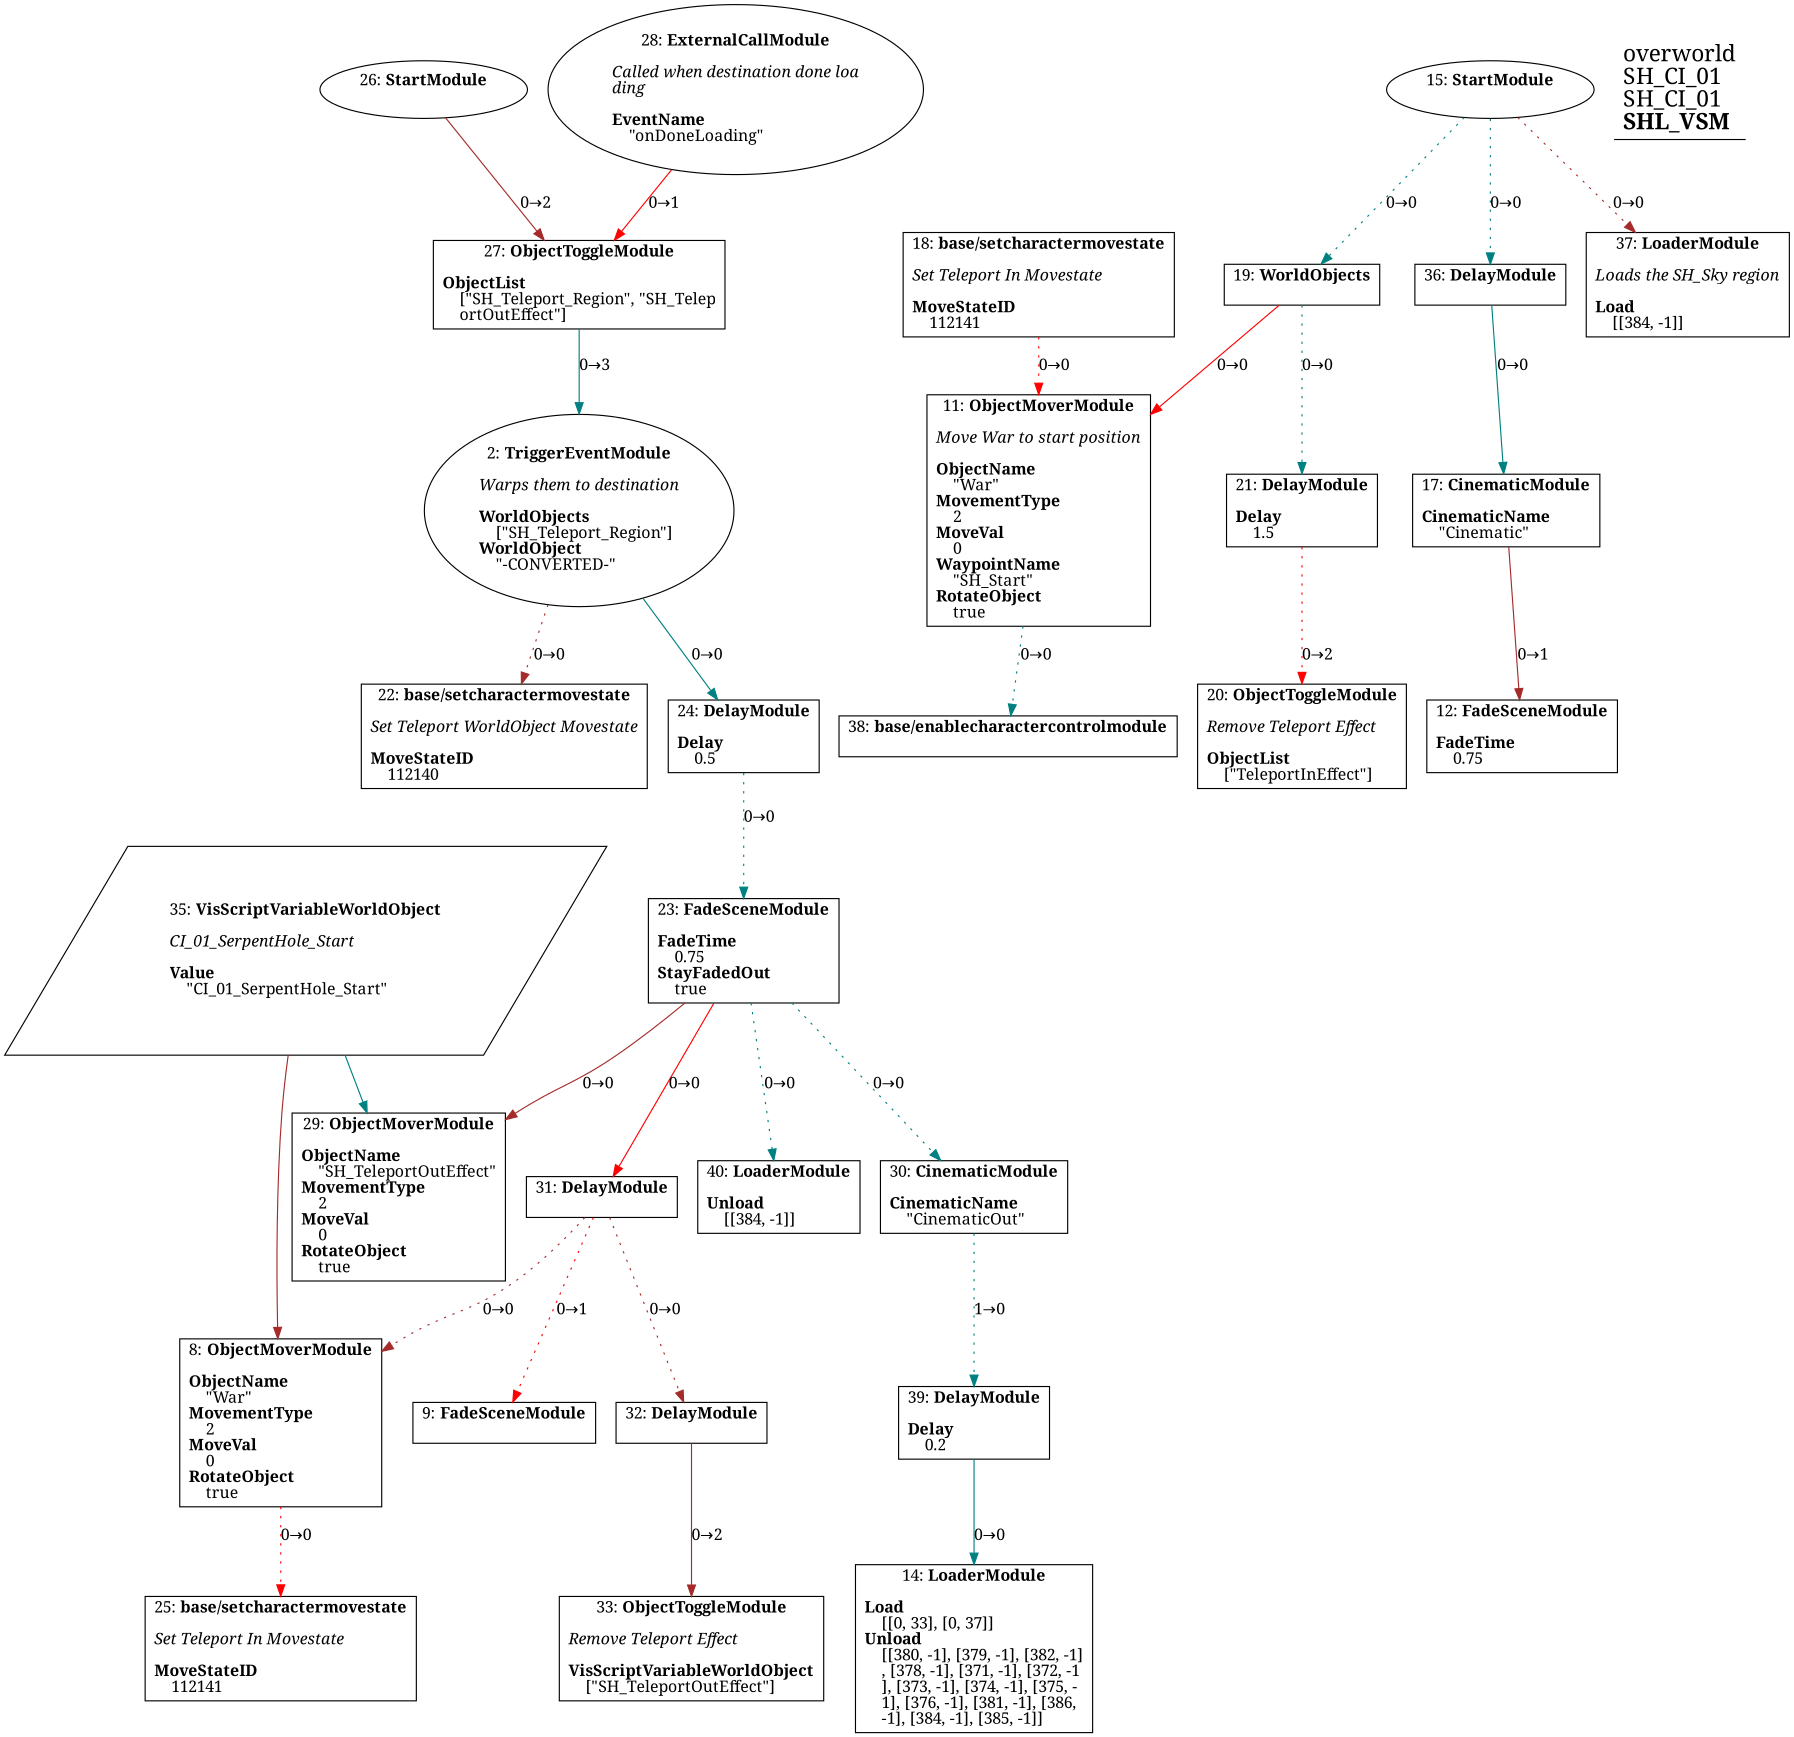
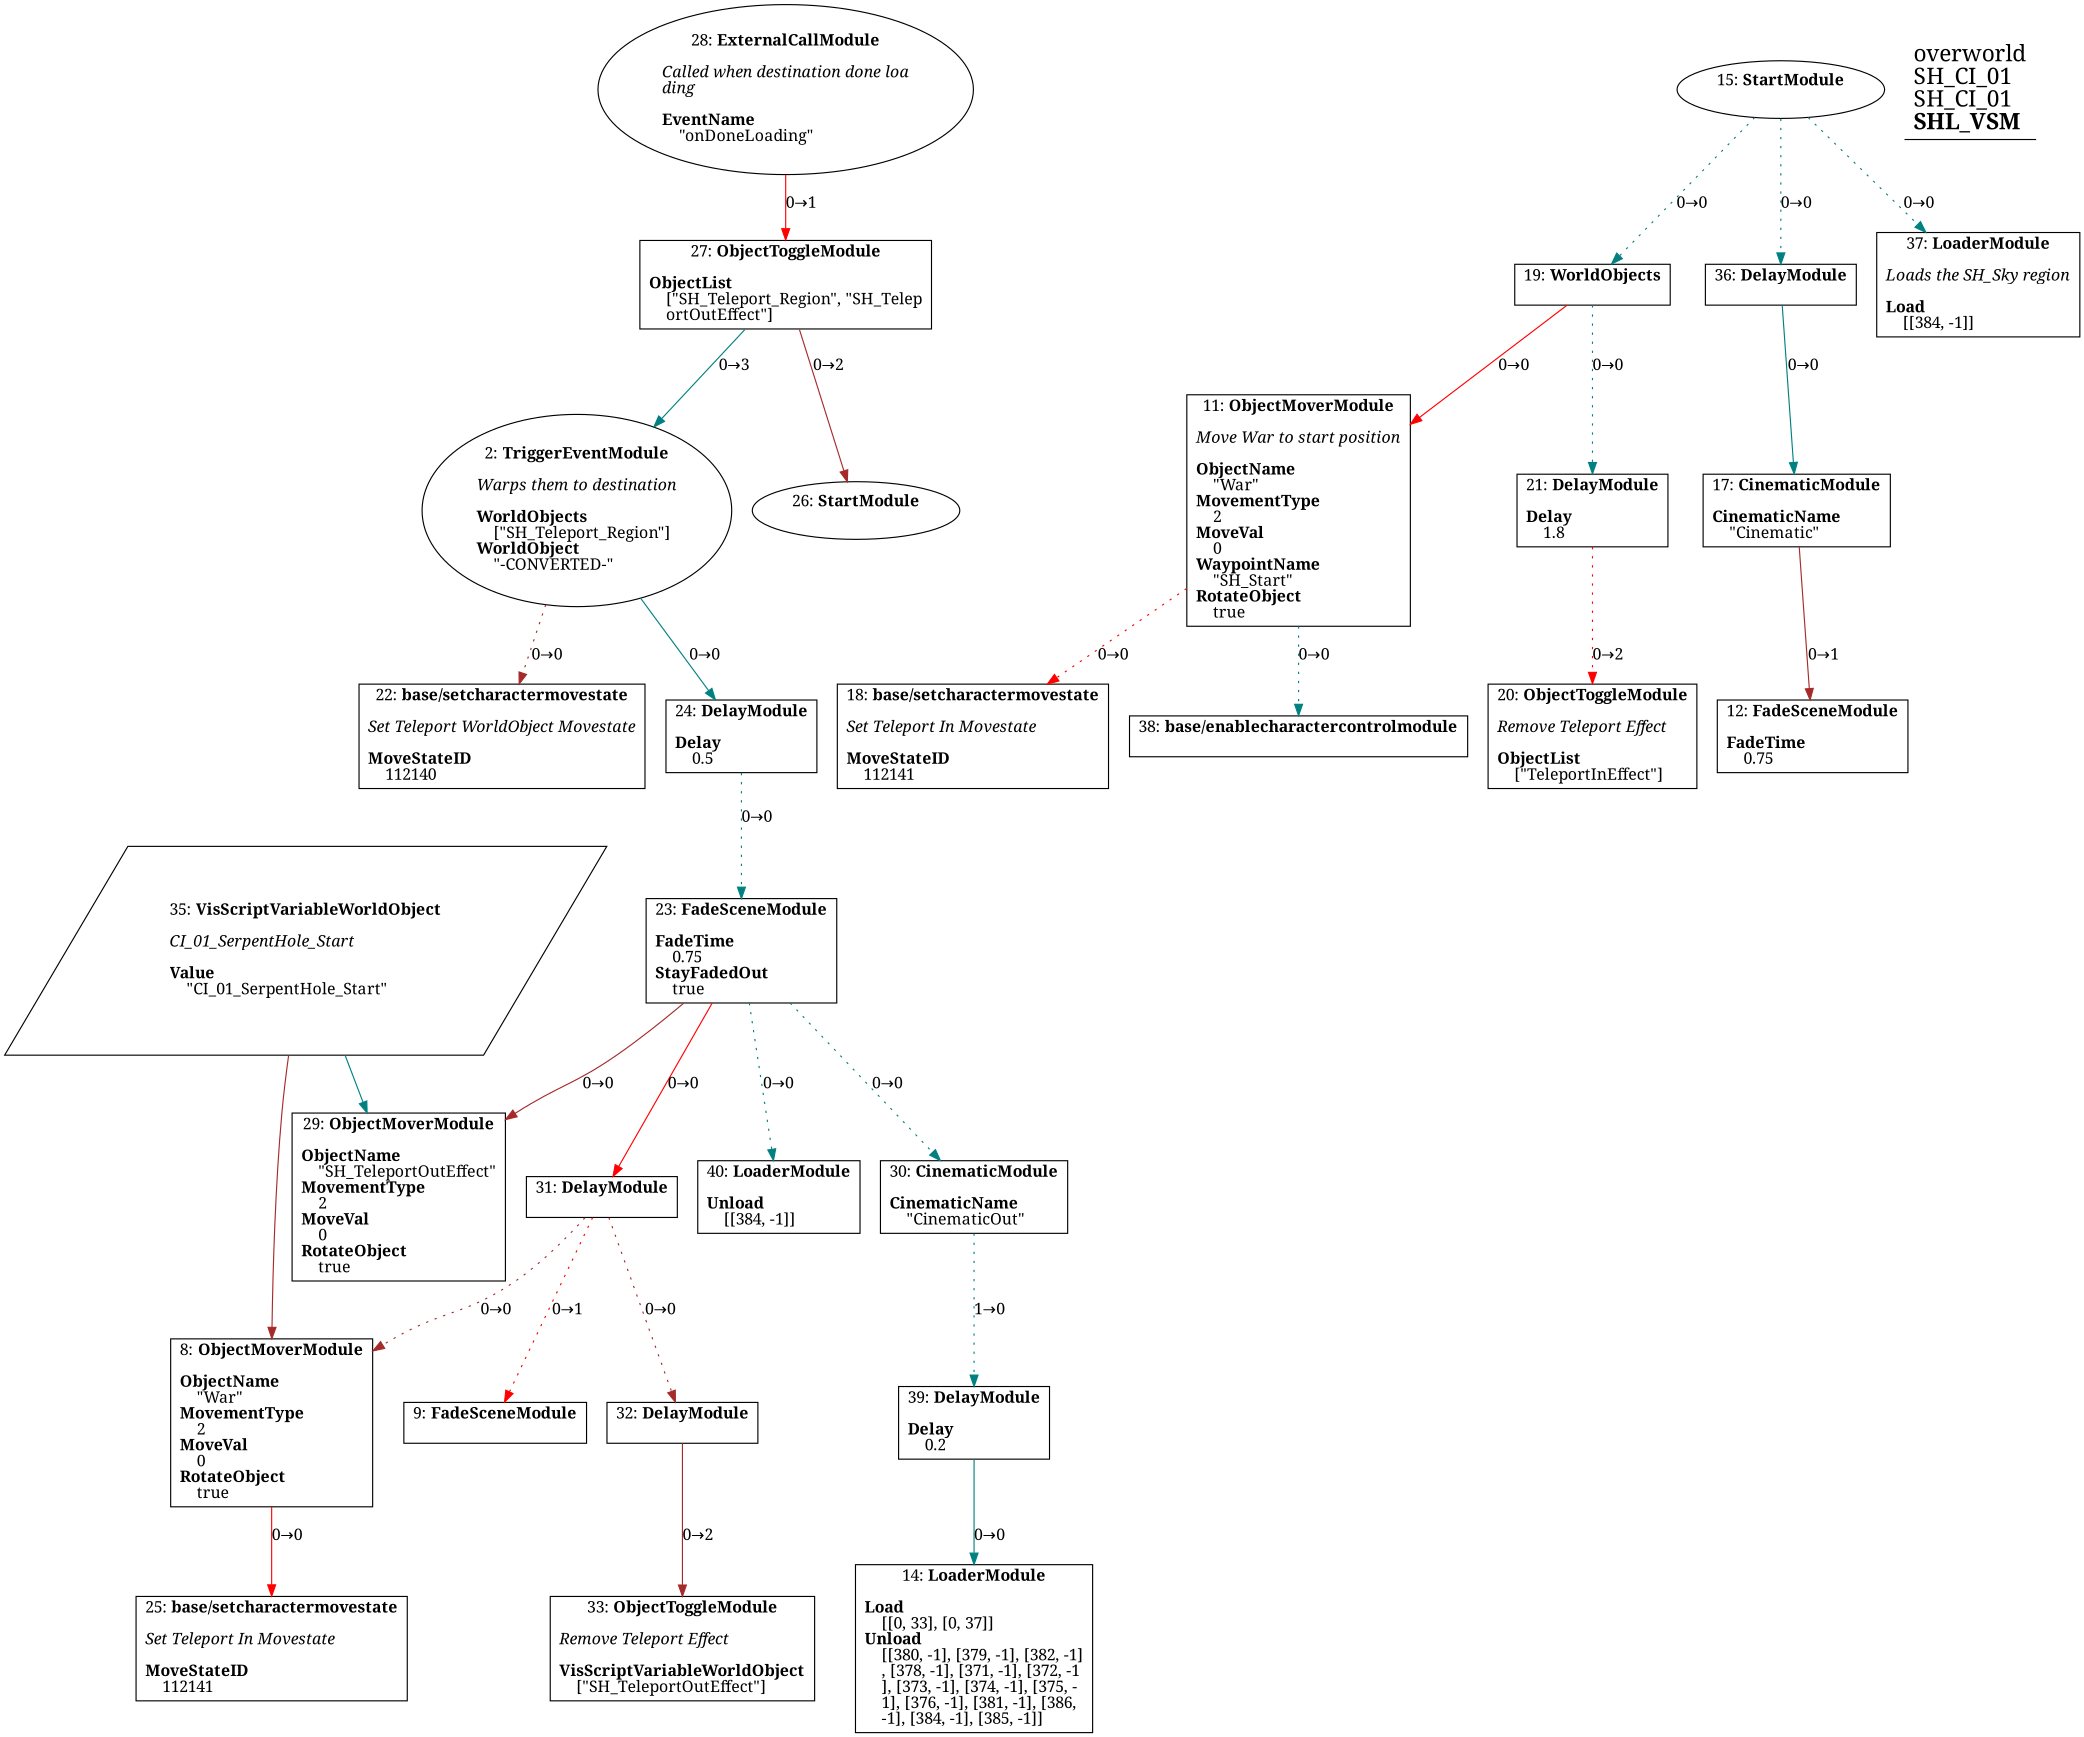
edge "15:" -> "37:": color brown -> teal
edge "26:" -> "27:": reversed
edge "18:" -> "11:": reversed
node "21:": text "1.5" -> "1.8"
edge "8:" -> "25:": style dotted -> solid
